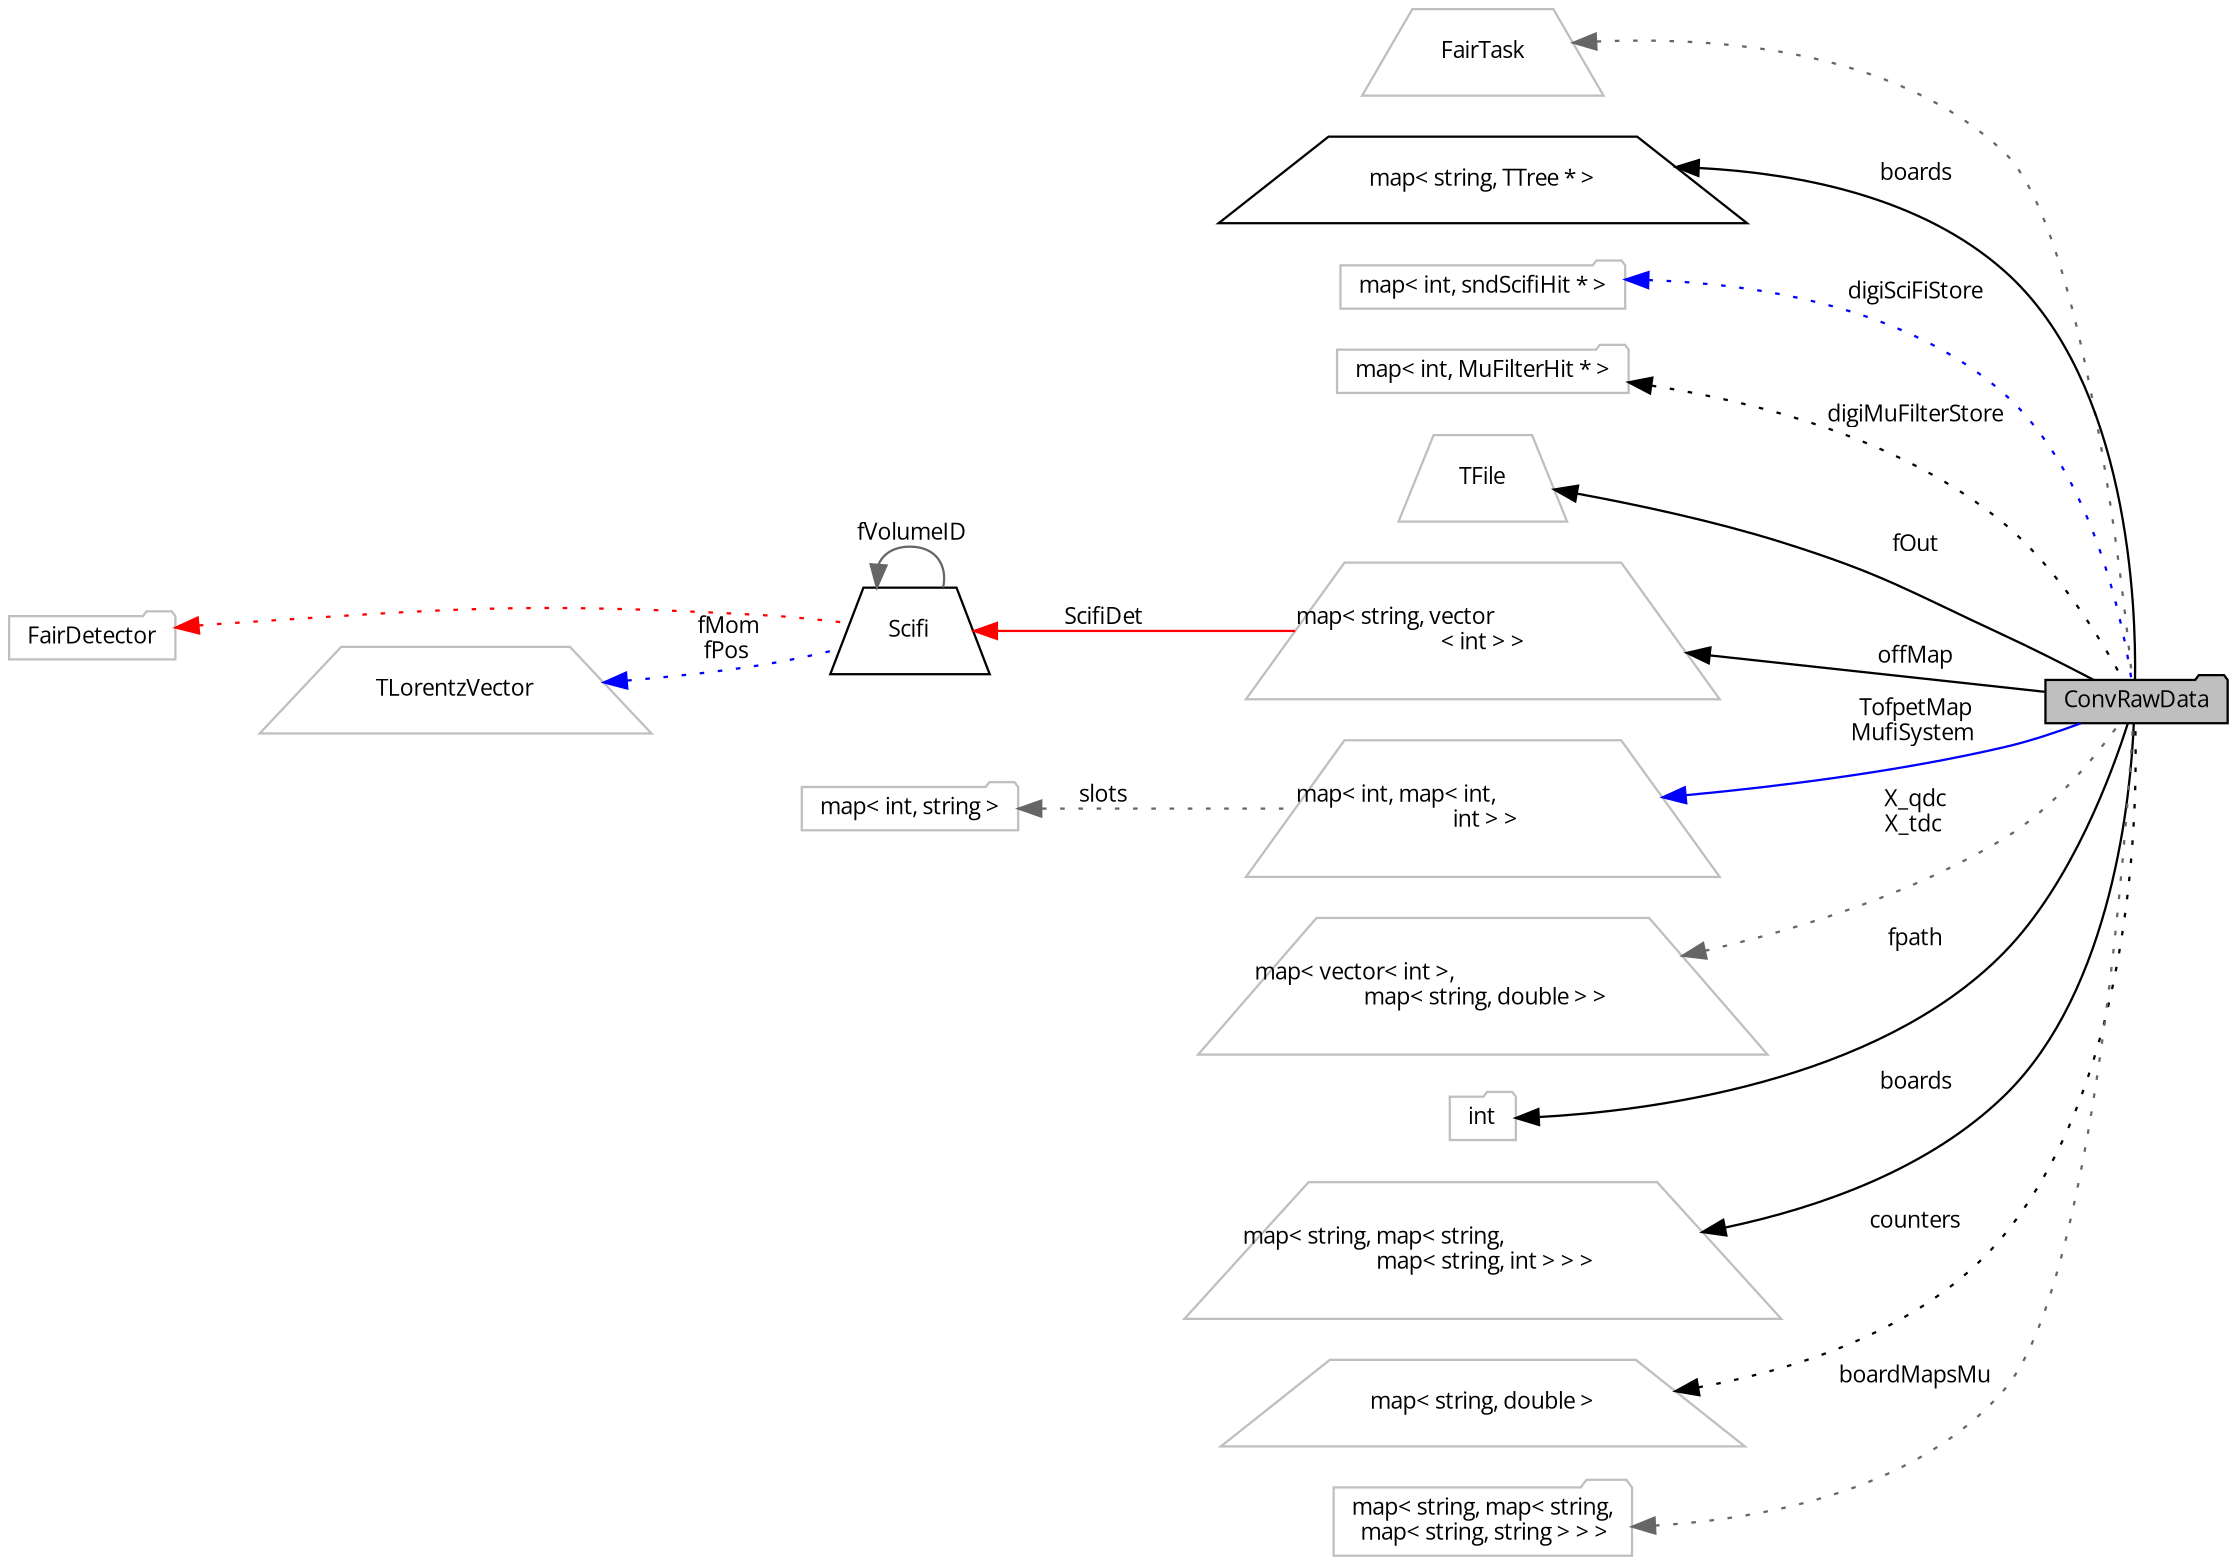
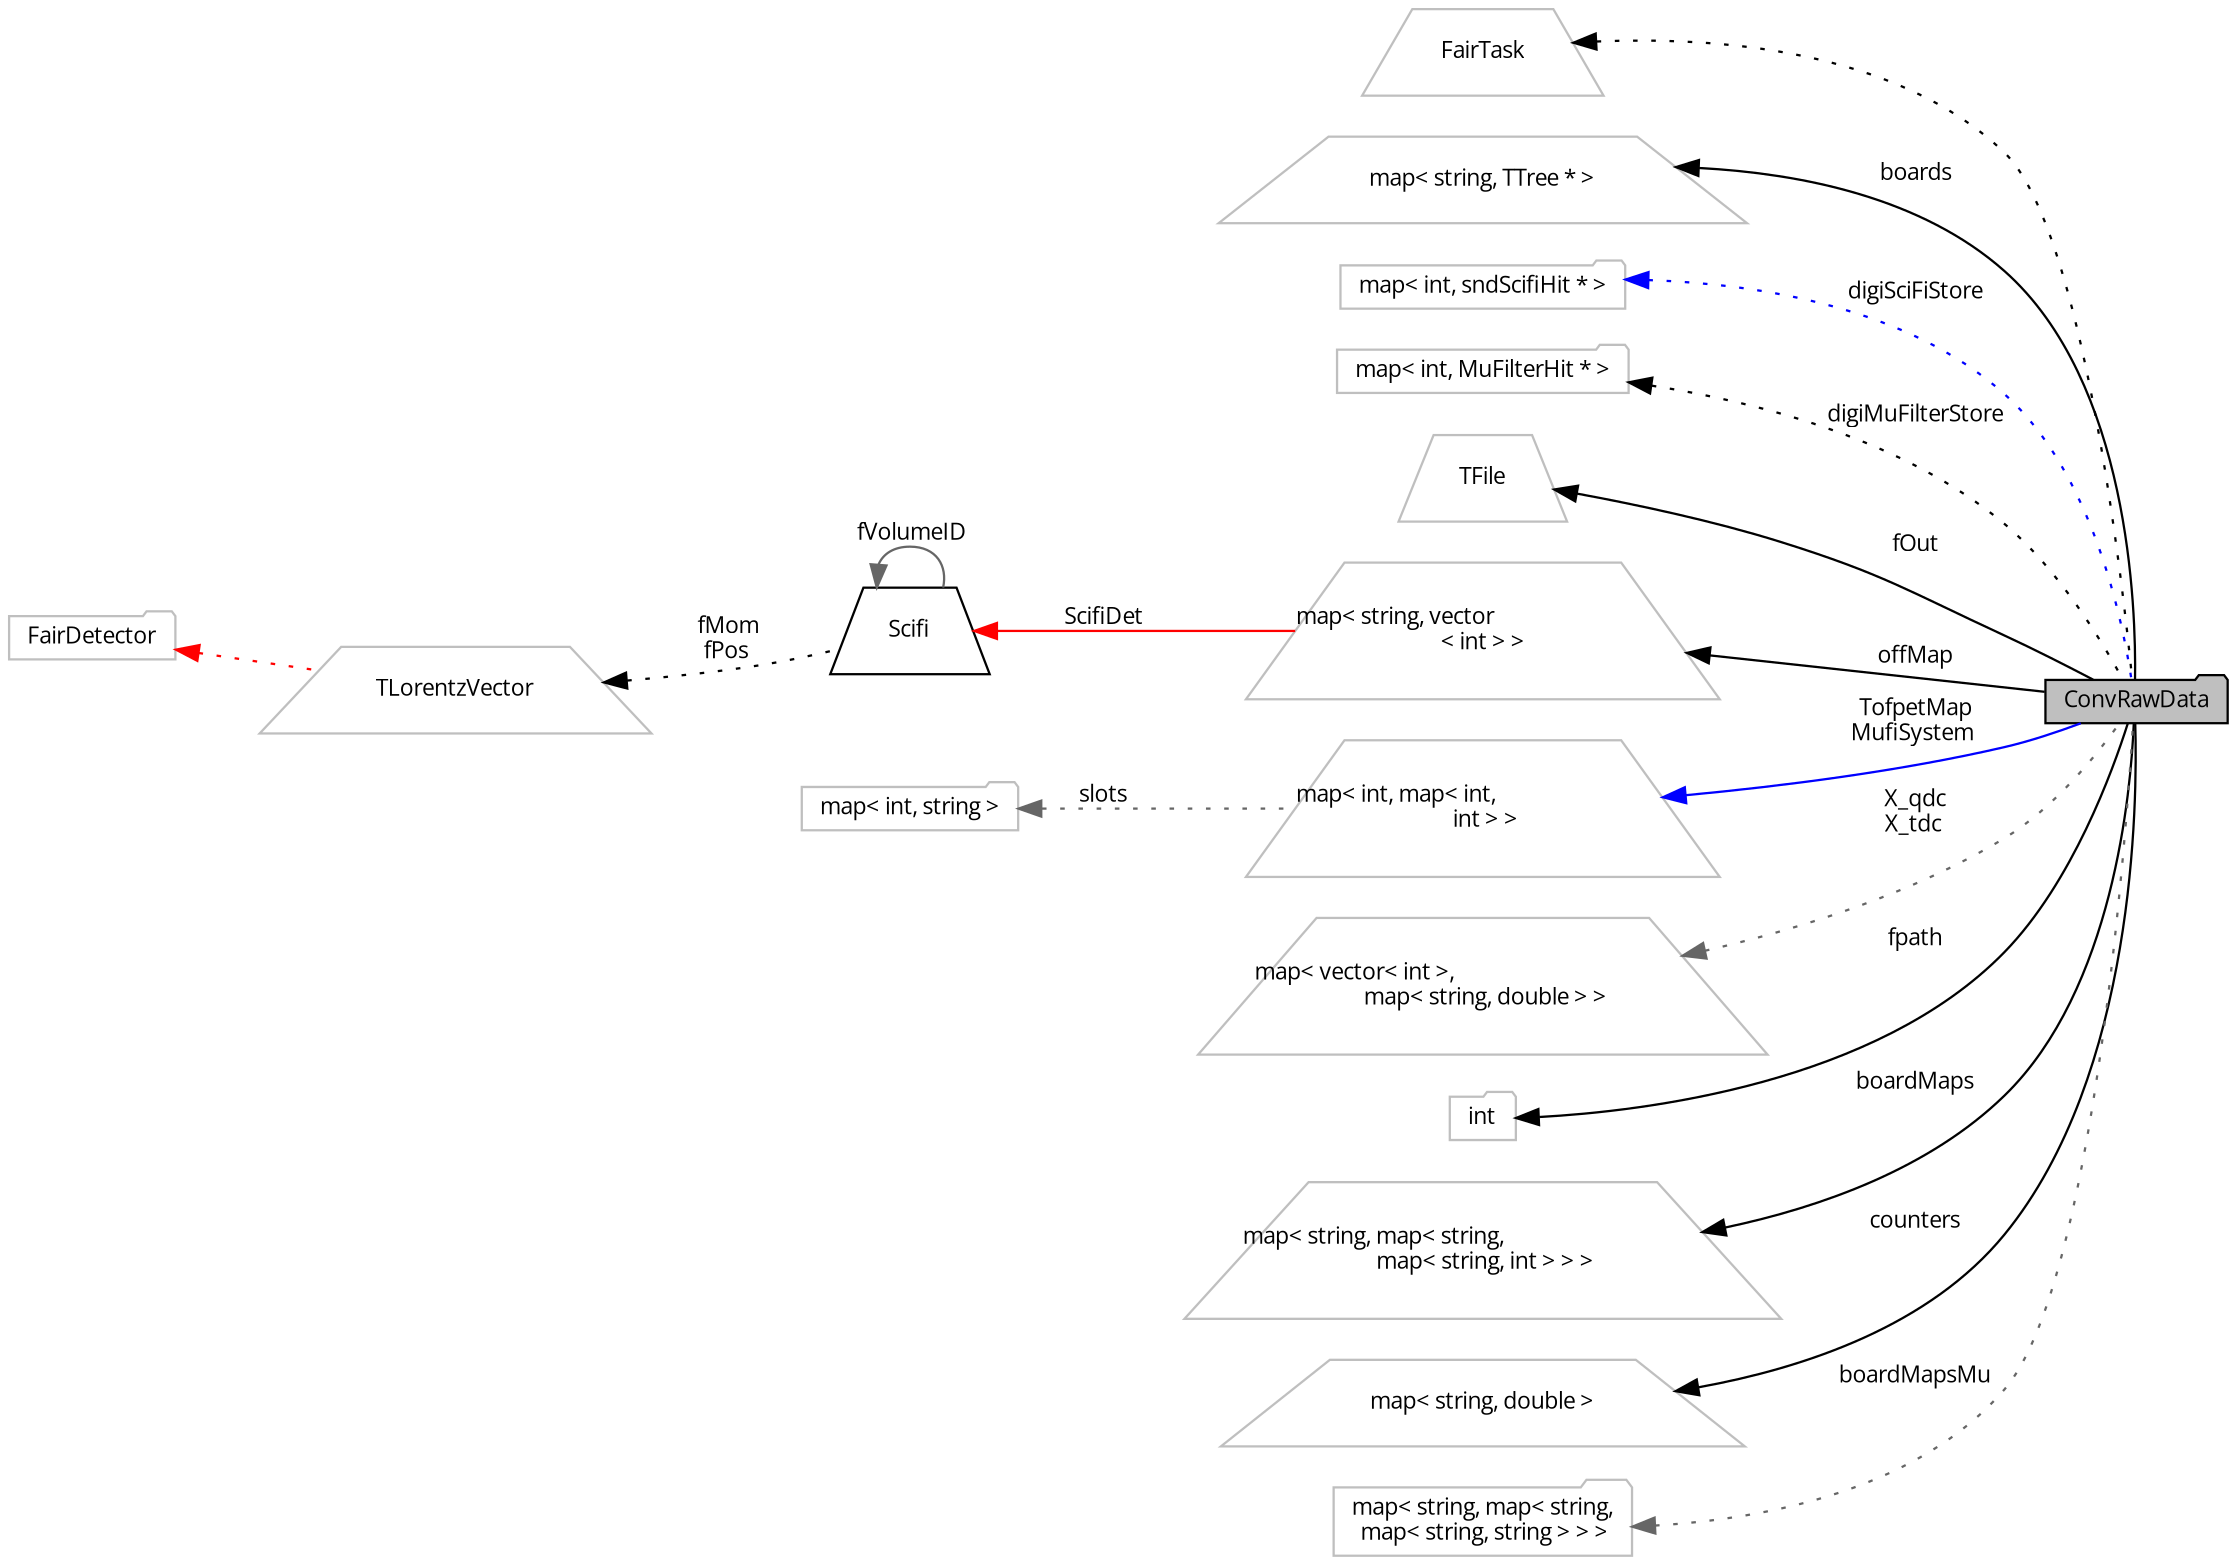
node "map< string, TTree * >": color black -> grey75
edge "ConvRawData" -> "FairTask": color gray40 -> black
edge "Scifi" -> "FairDetector": now "TLorentzVector" -> "FairDetector"
edge "Scifi" -> "TLorentzVector": color blue -> black
edge "ConvRawData" -> "map< string, map< string, map< string, int > > >": label " boards" -> " boardMaps"
edge "ConvRawData" -> "map< string, double >": style dotted -> solid
